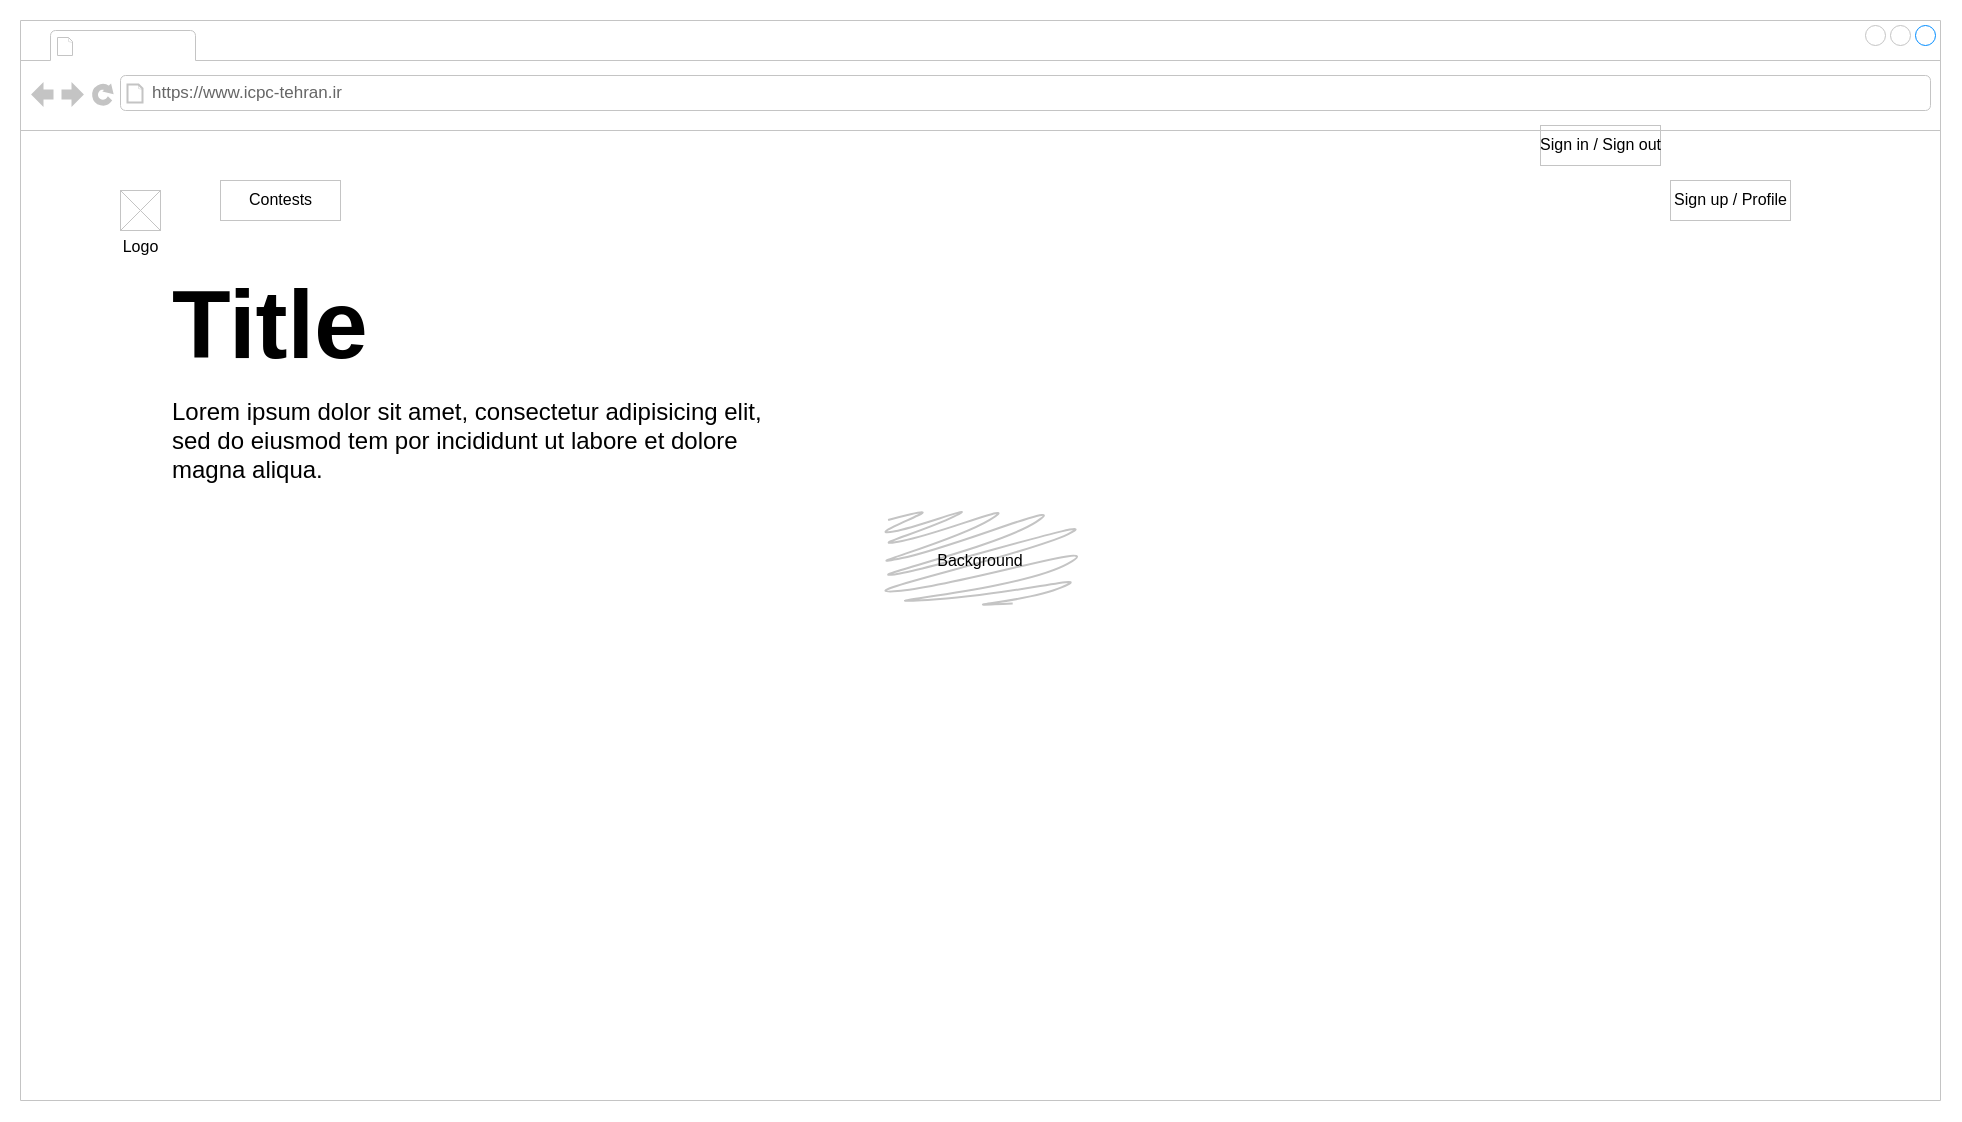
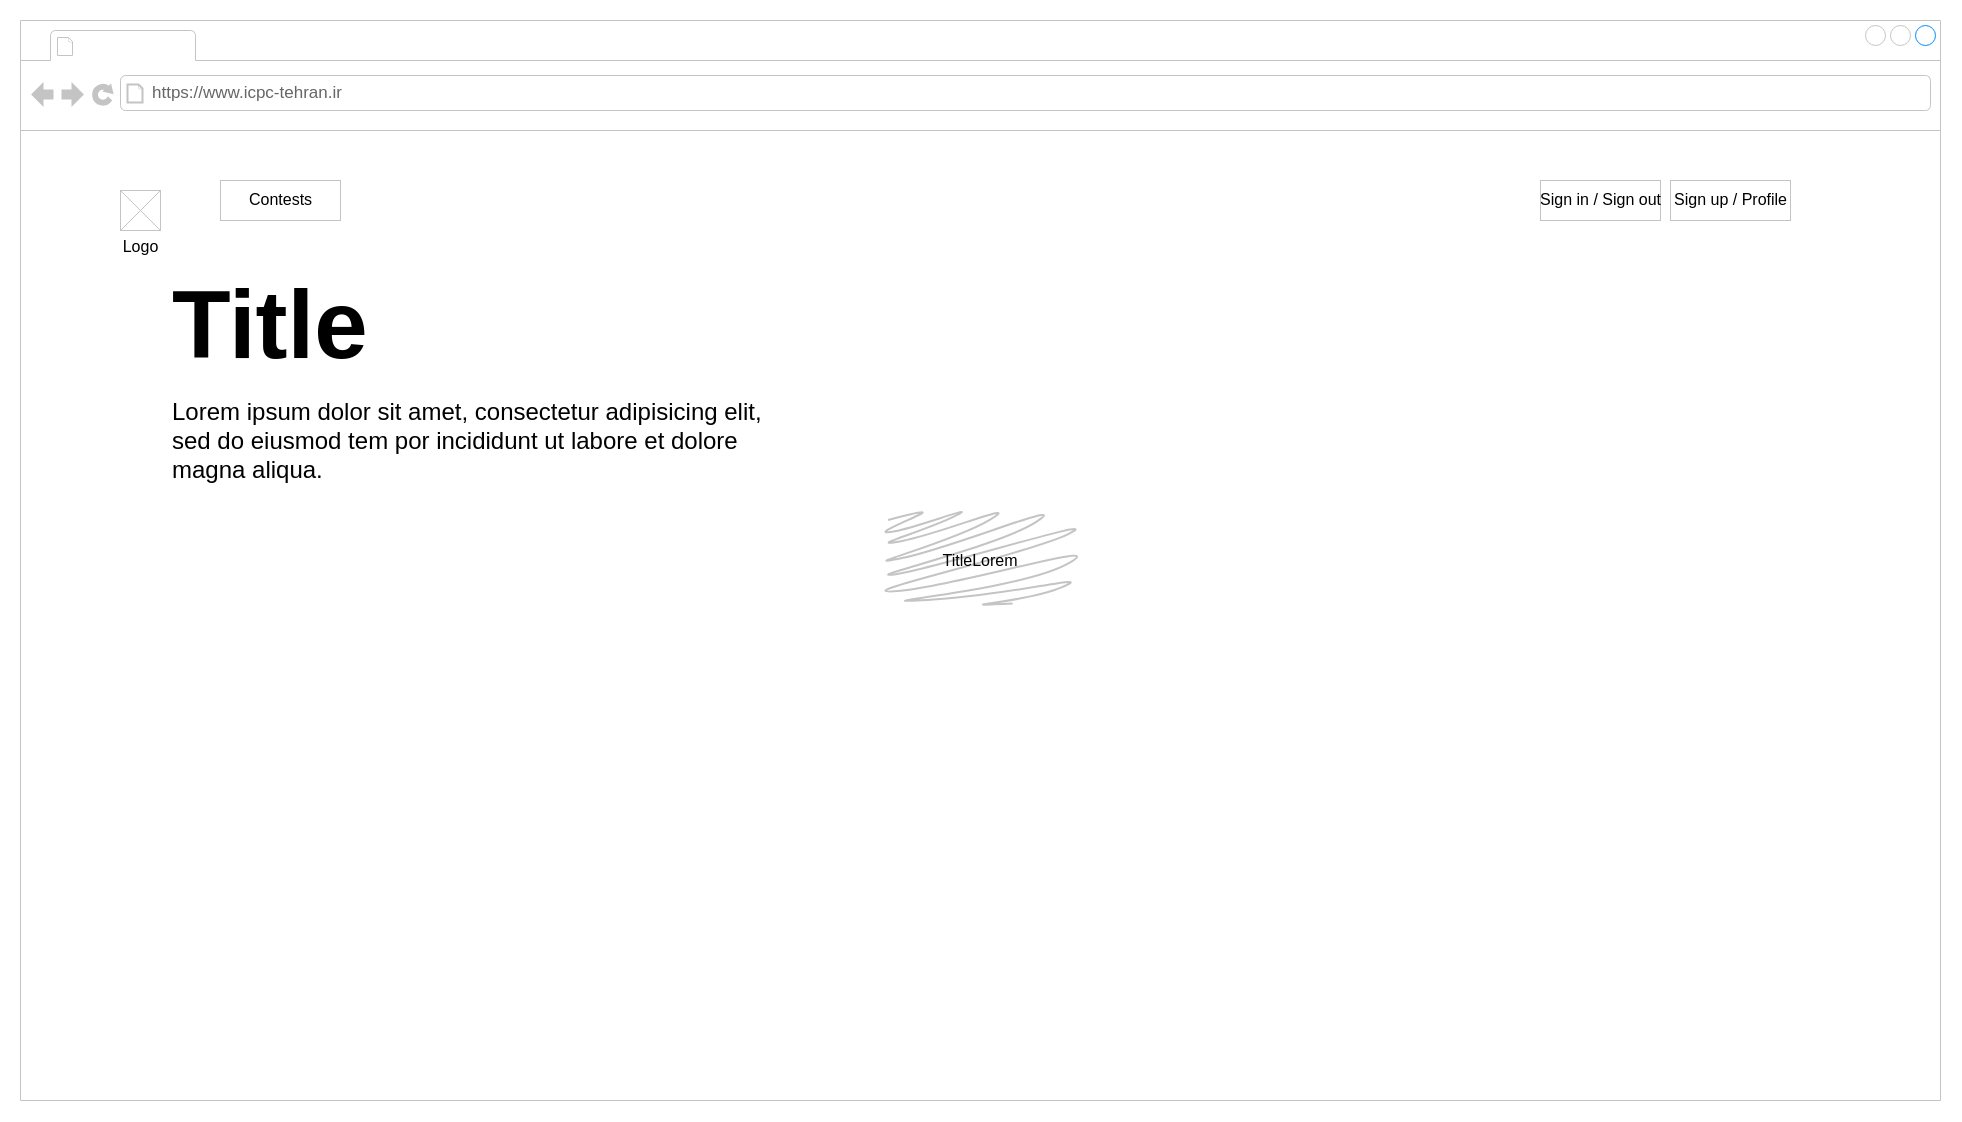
node "Sign in / Sign out": moved (1601, 146) -> (1601, 201)
node "Background": label "Background" -> "TitleLorem"
